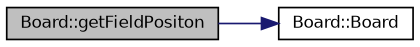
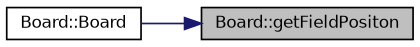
edge "Board::getFieldPositon" -> "Board::Board": reversed
